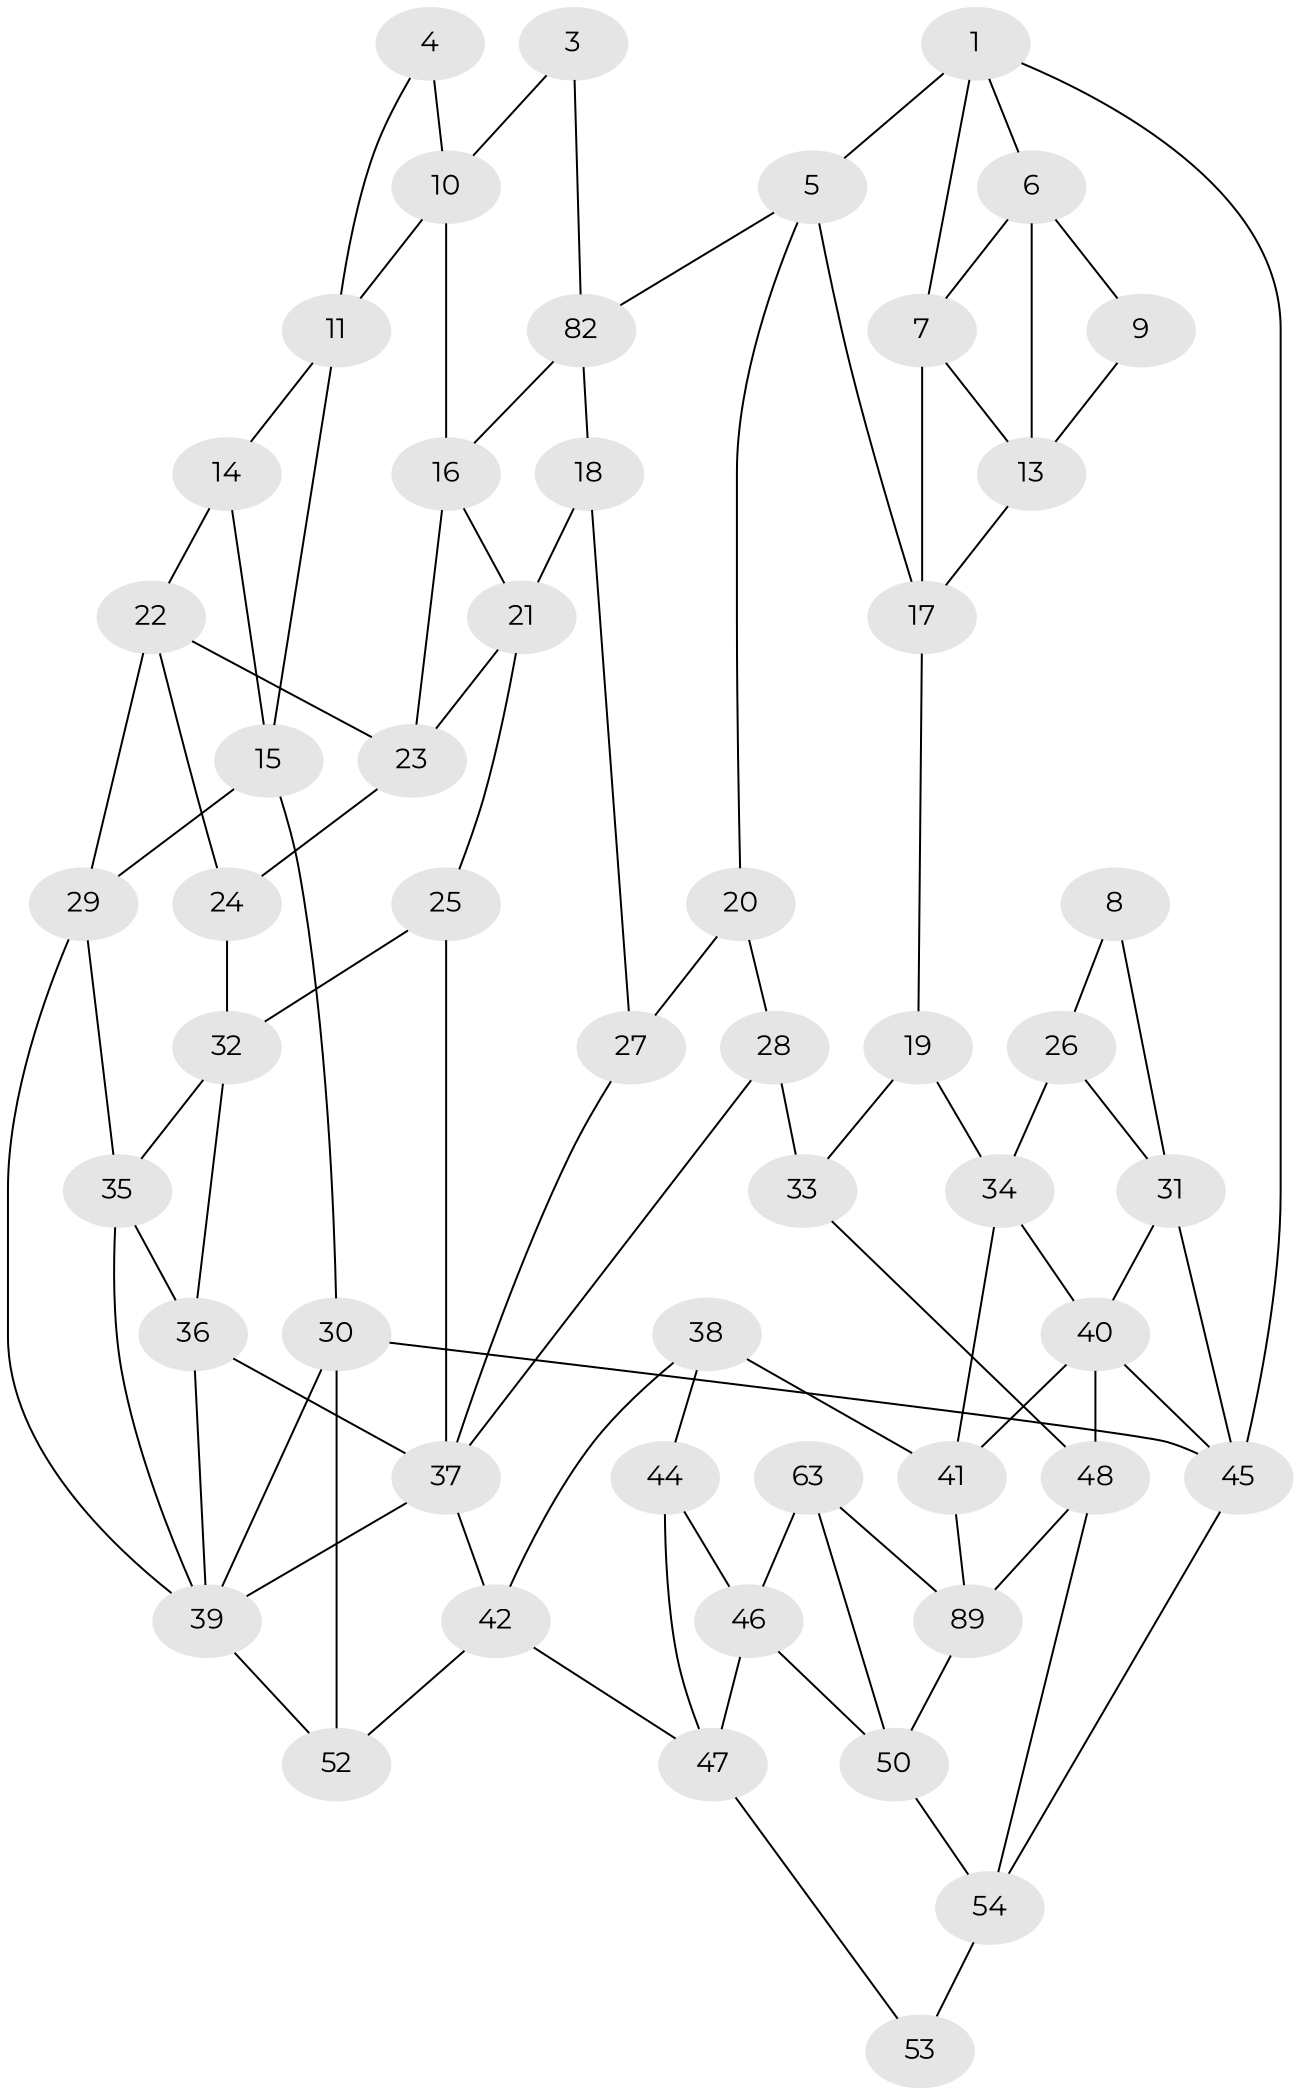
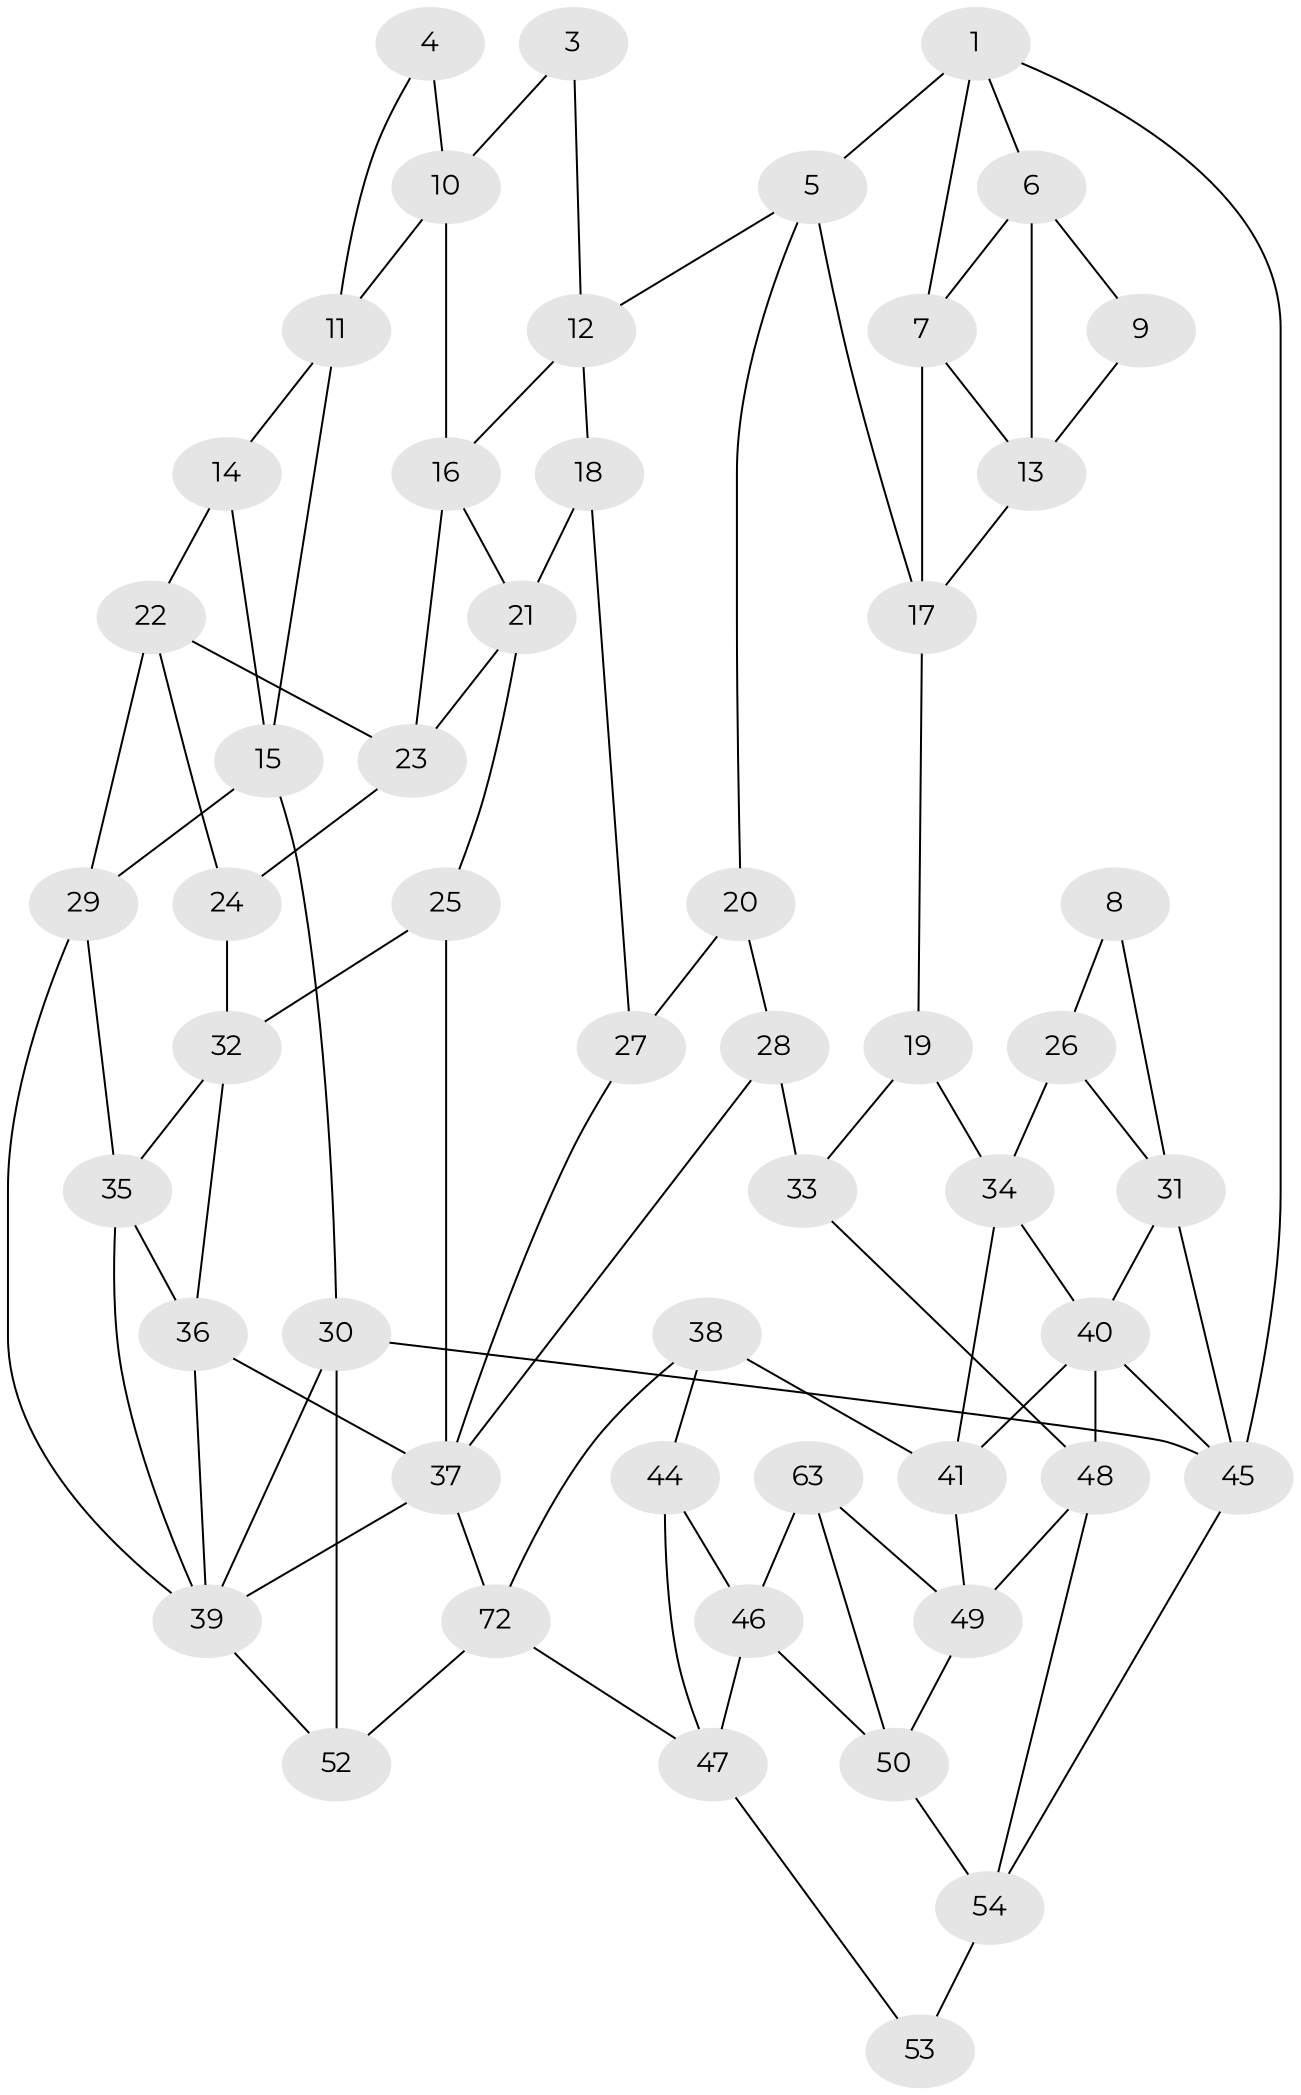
node "82": label "82" -> "12"
node "42": label "42" -> "72"
node "89": label "89" -> "49"
